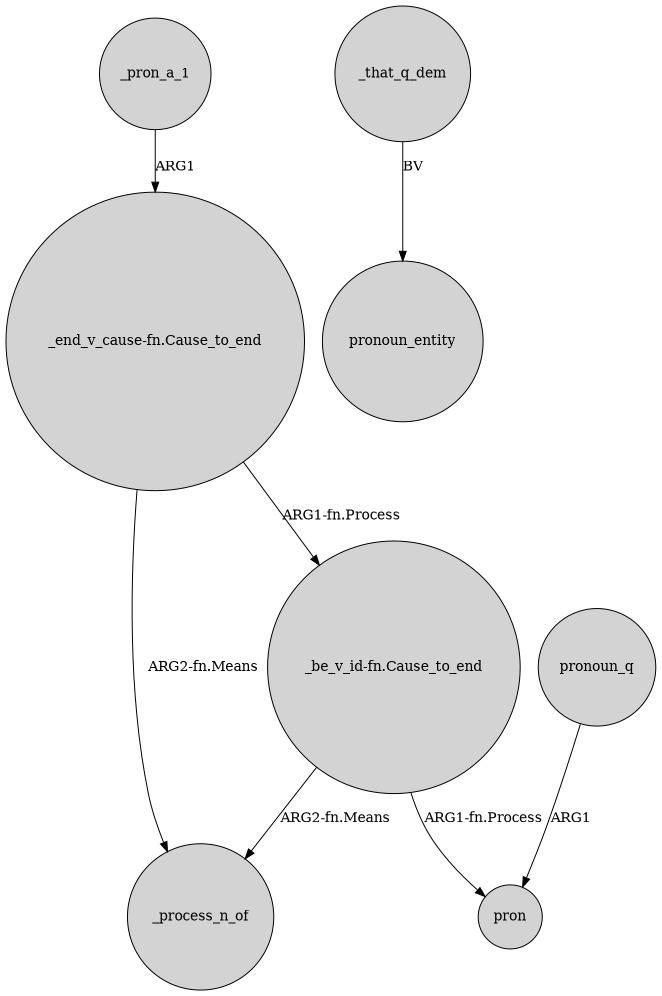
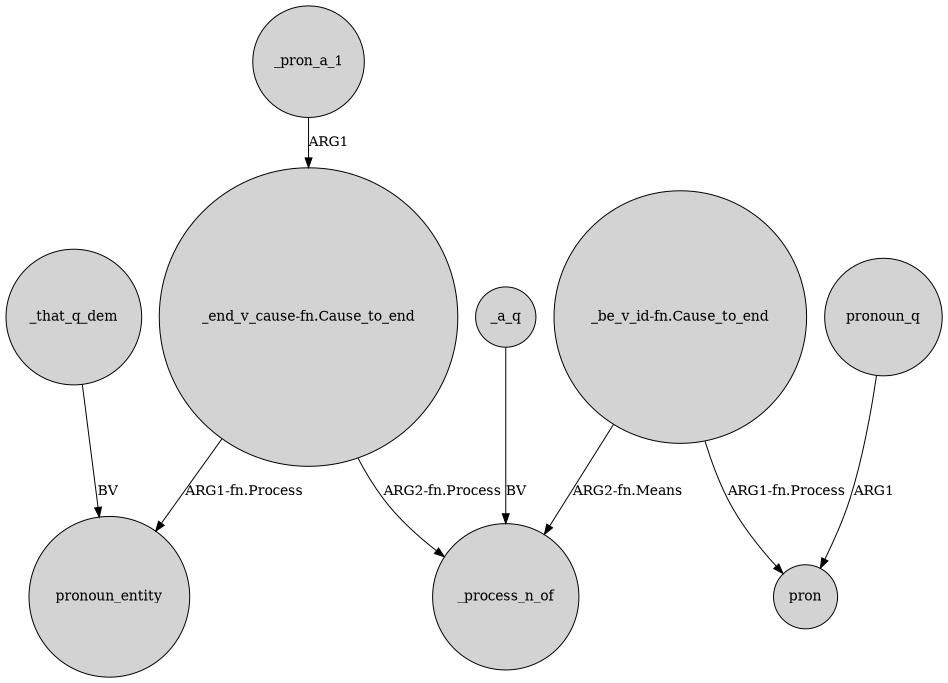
node "_a_q": added
edge "_end_v_cause-fn.Cause_to_end" -> "_be_v_id-fn.Cause_to_end": now "_end_v_cause-fn.Cause_to_end" -> "pronoun_entity"
edge "_end_v_cause-fn.Cause_to_end" -> "_process_n_of": label "ARG2-fn.Means" -> "ARG2-fn.Process"
